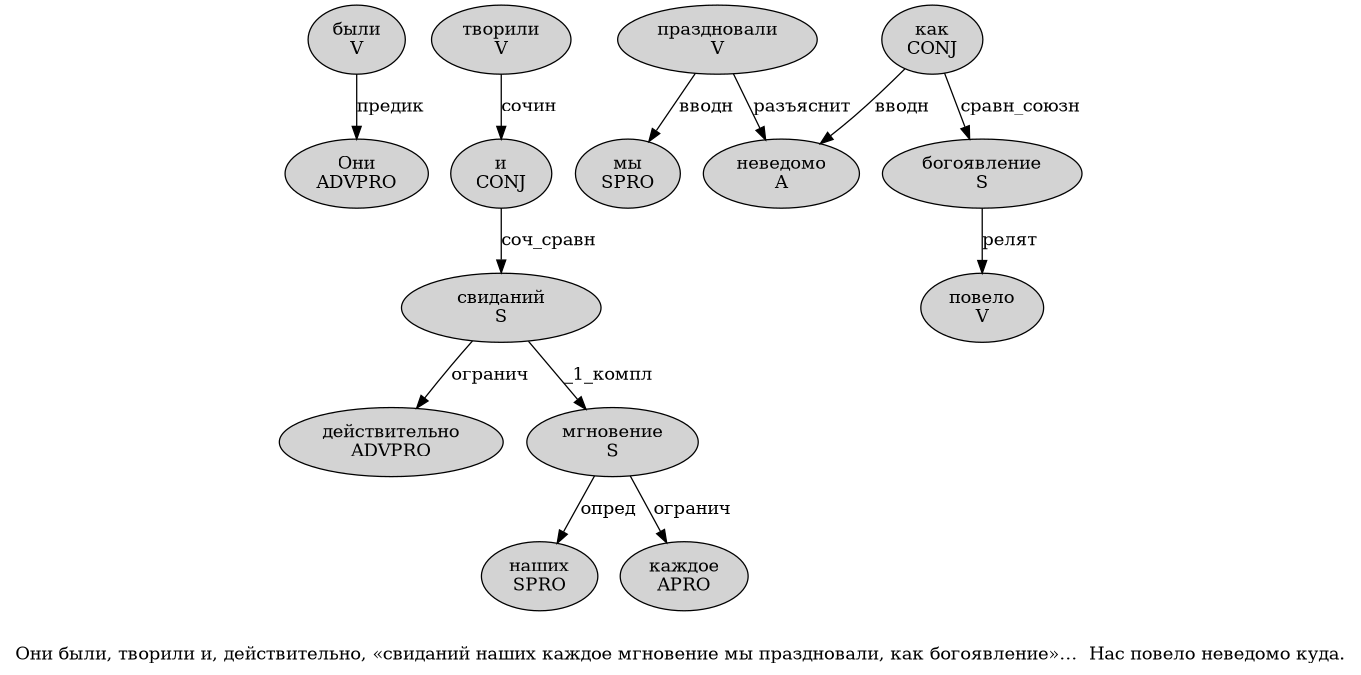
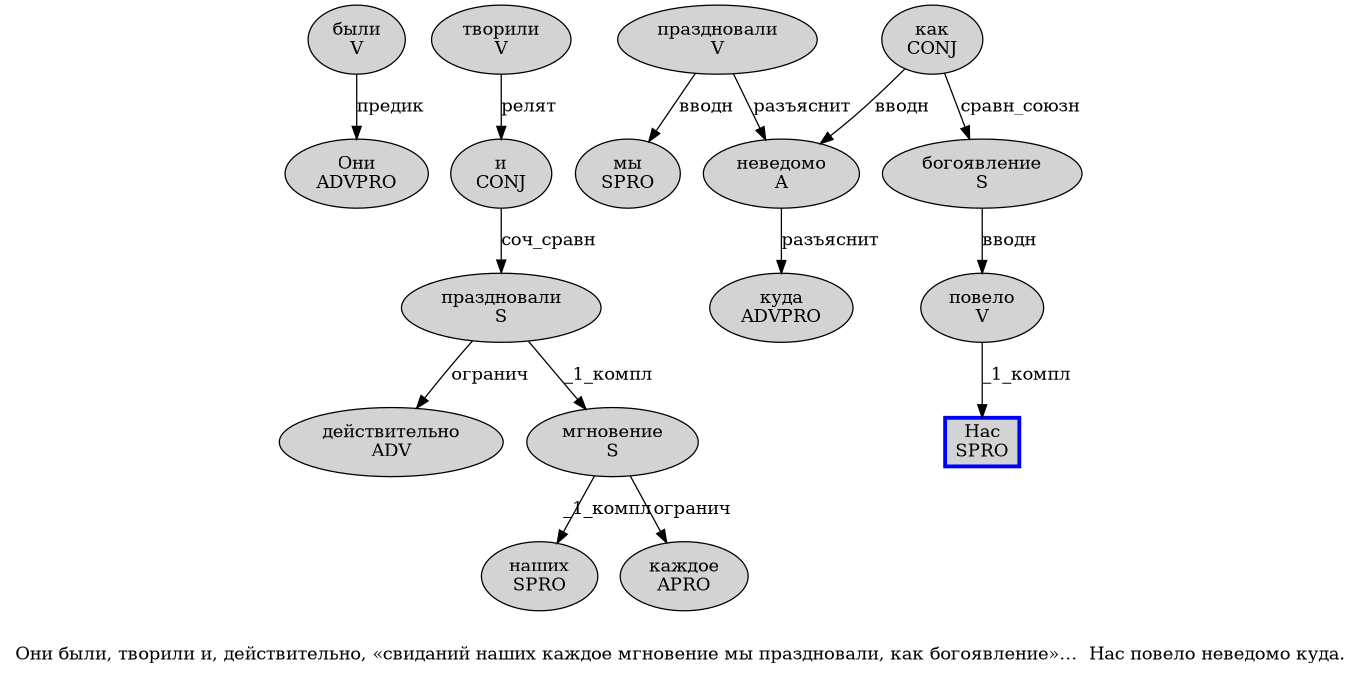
edge "творили V" -> "и CONJ": label "сочин" -> "релят"
edge "богоявление S" -> "повело V": label "релят" -> "вводн"
node "свиданий S": label "свиданий S" -> "праздновали S"
node "куда ADVPRO": added
node "действительно ADVPRO": label "действительно ADVPRO" -> "действительно ADV"
node "Нас SPRO": added
edge "мгновение S" -> "наших SPRO": label "опред" -> "_1_компл"
